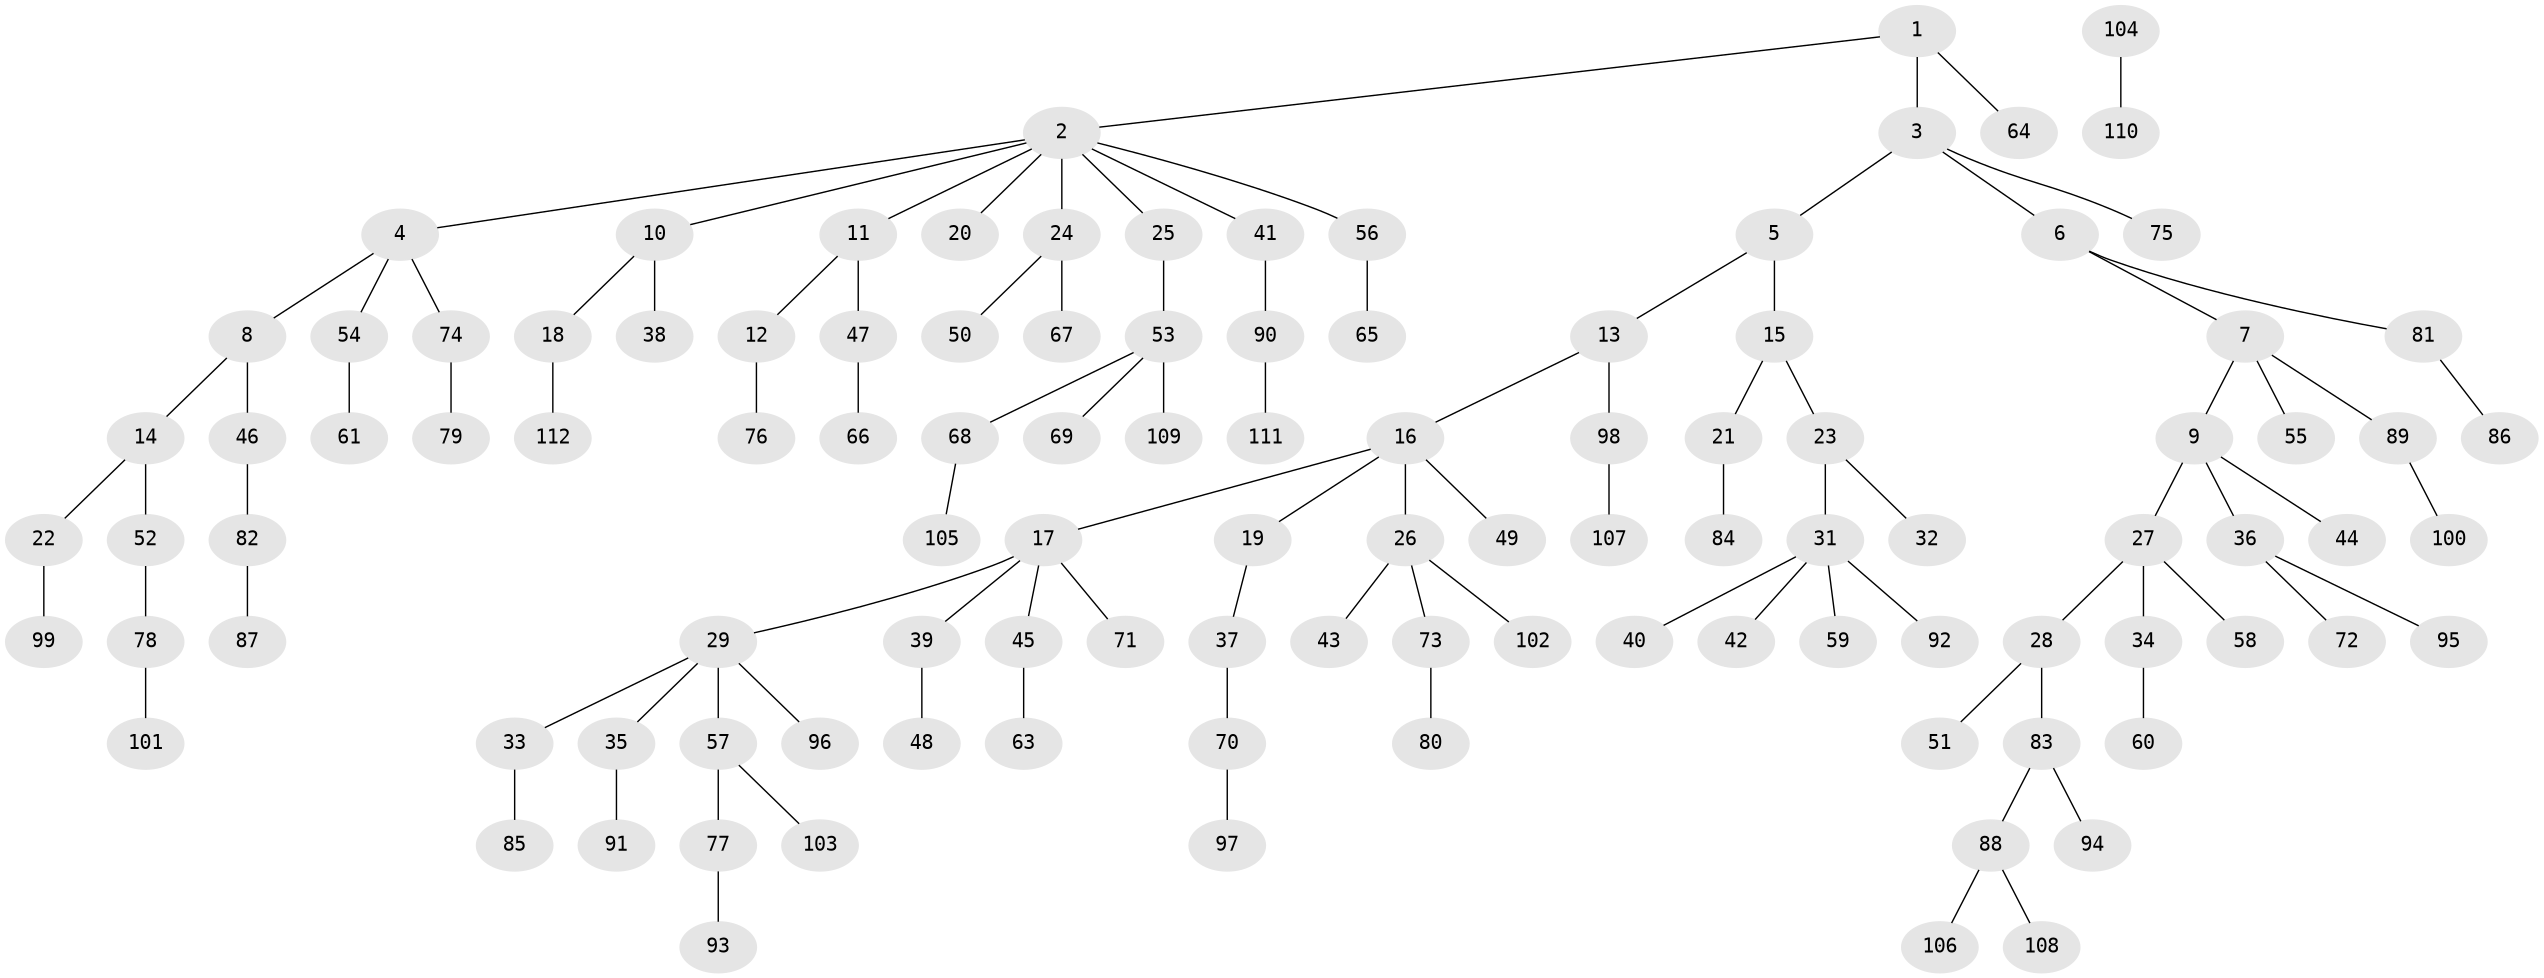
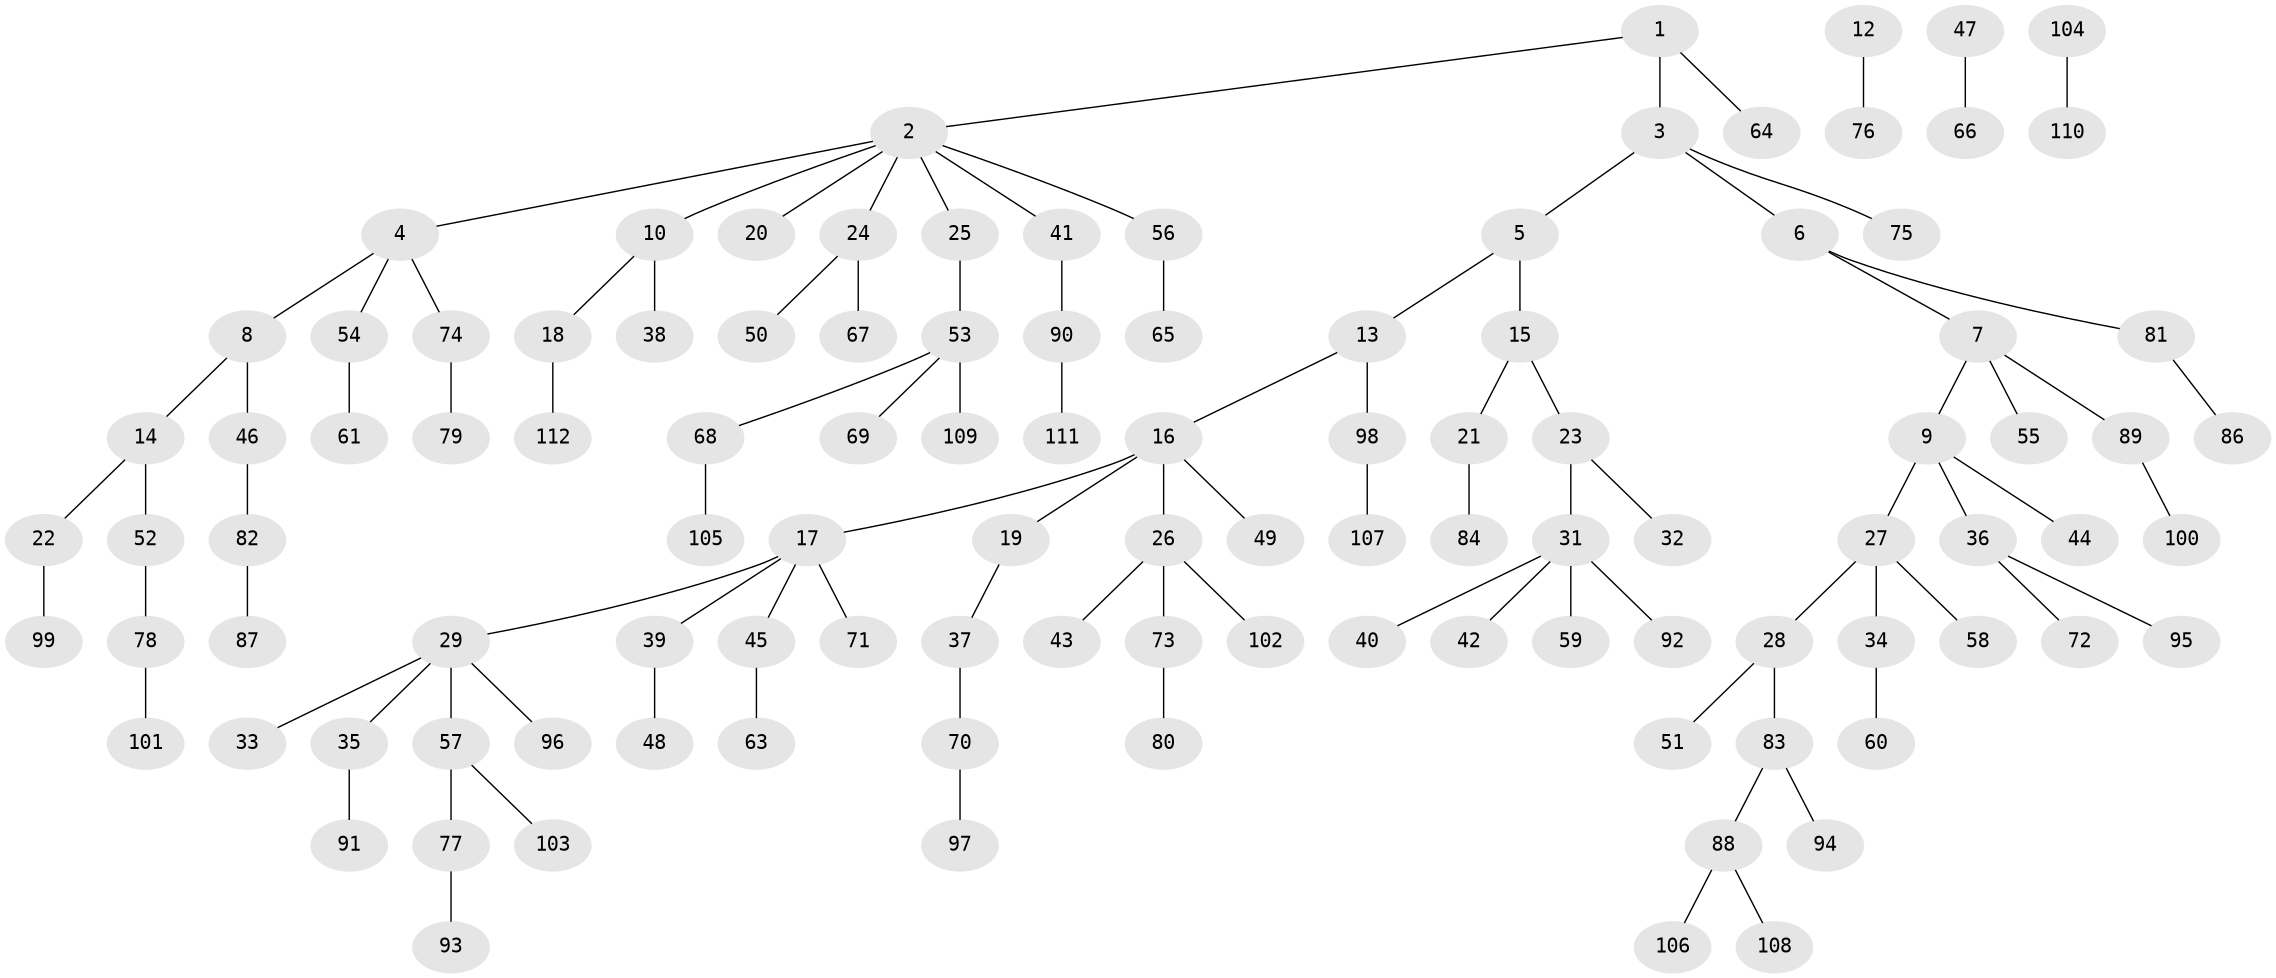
node "11": removed
node "85": removed
